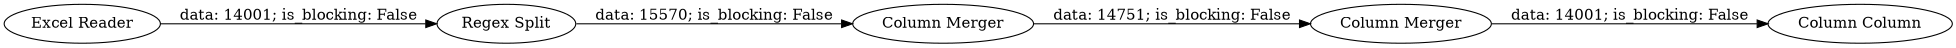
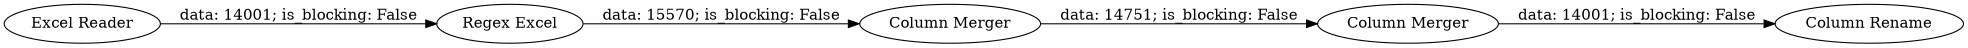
node "Regex Split": label "Regex Split" -> "Regex Excel"
node "Column Column": label "Column Column" -> "Column Rename"
